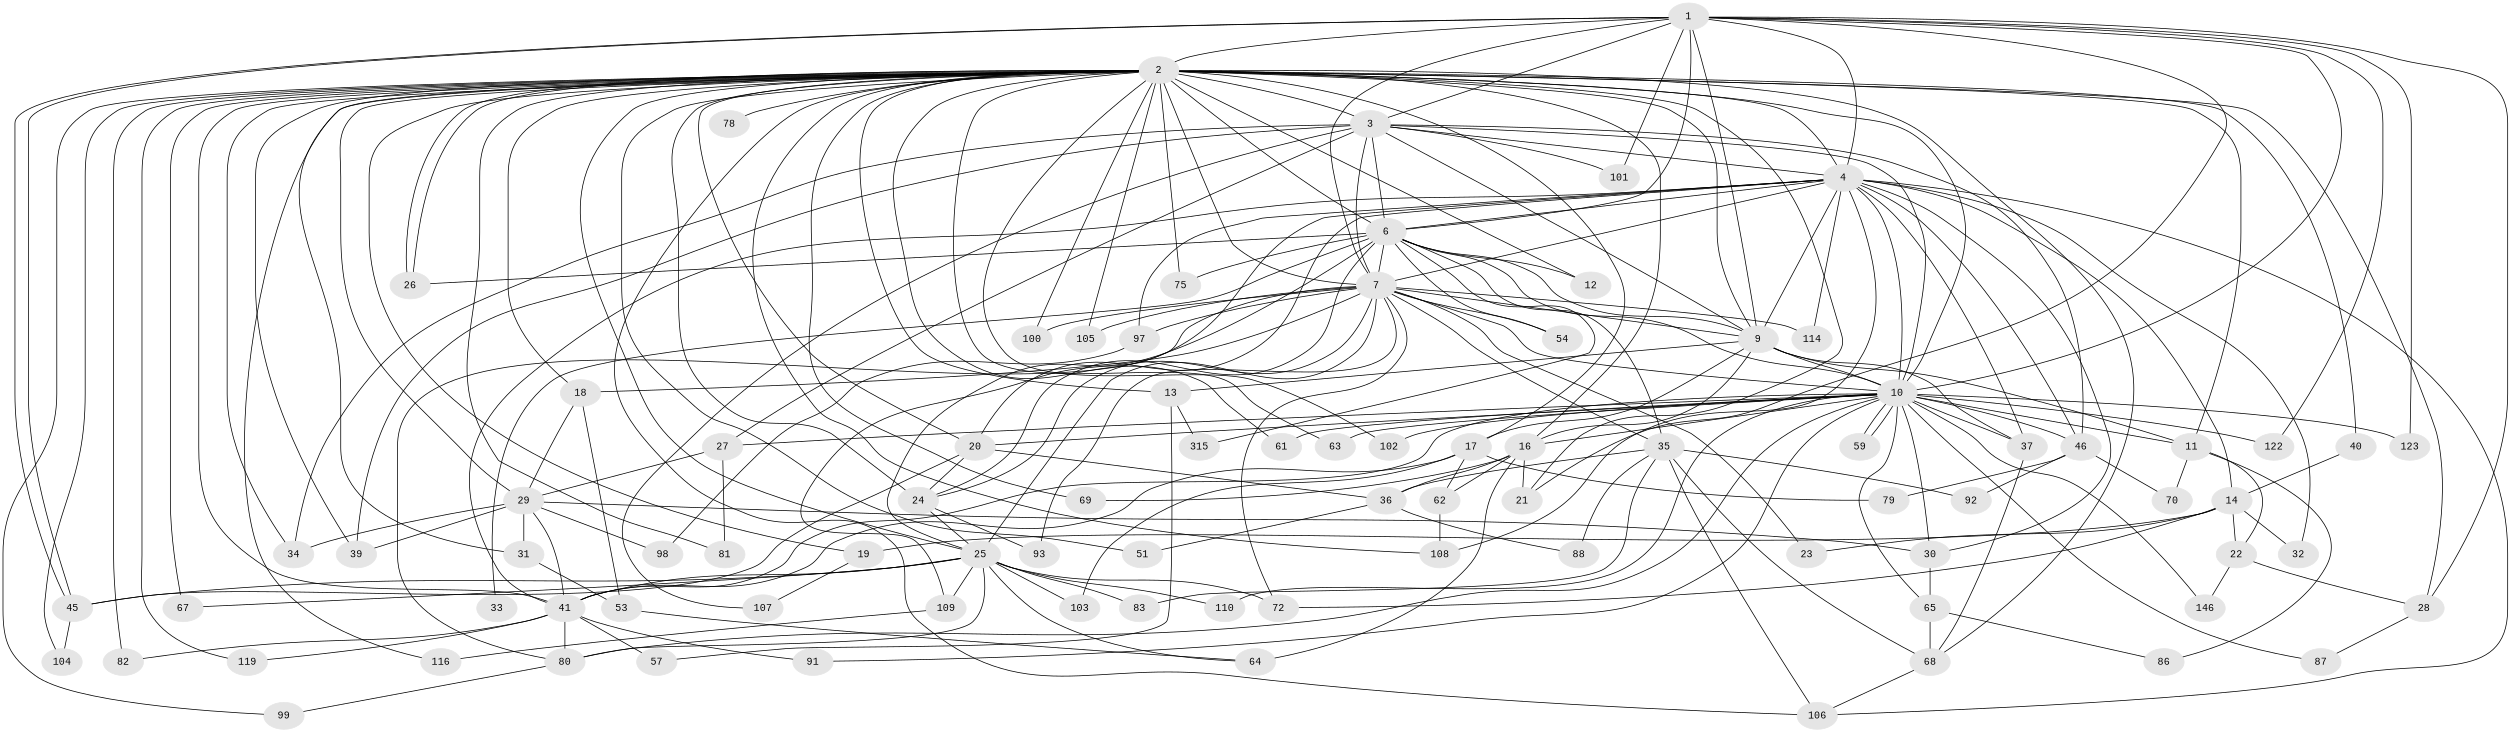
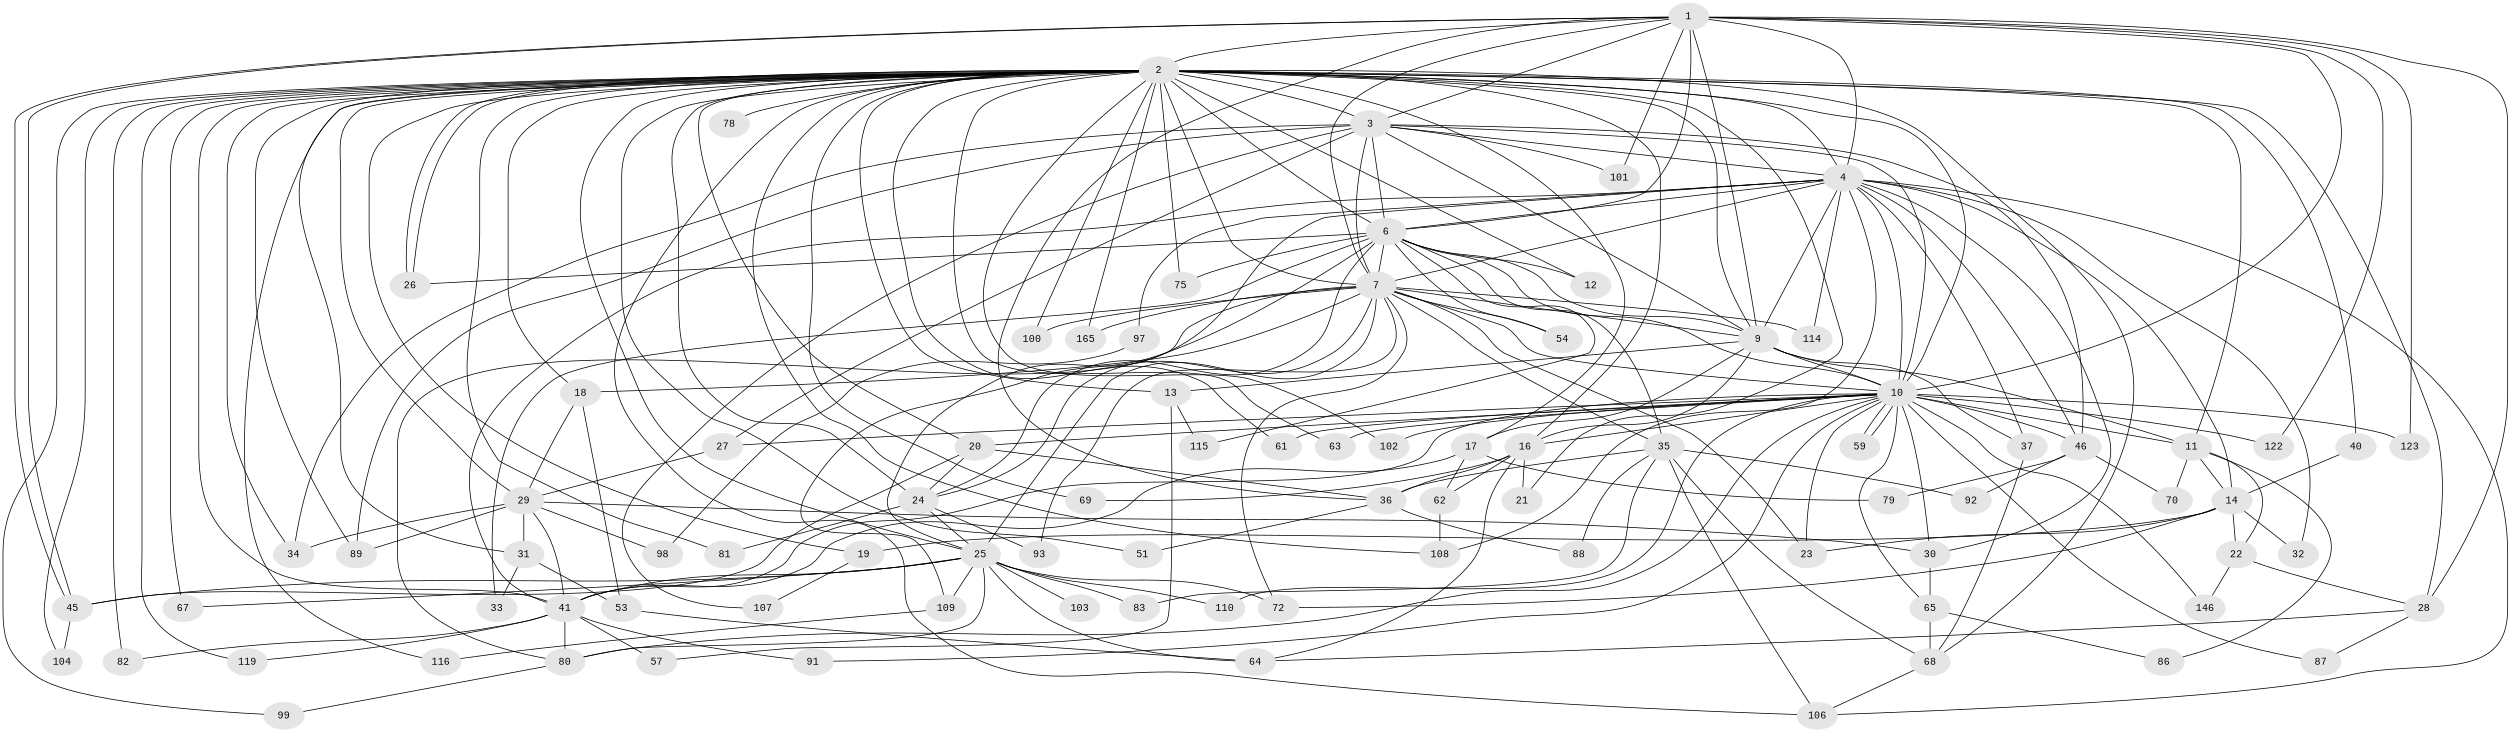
edge "1" -- "21": now "1" -- "36"
edge "4" -- "20": removed
edge "7" -- "97": removed
node "105": label "105" -> "165"
edge "10" -- "37": now "10" -- "23"
node "315": label "315" -> "115"
edge "11" -- "14": added
edge "17" -- "103": removed
edge "27" -- "81": now "24" -- "81"
node "39": label "39" -> "89"
edge "31" -- "33": added
edge "28" -- "64": added
